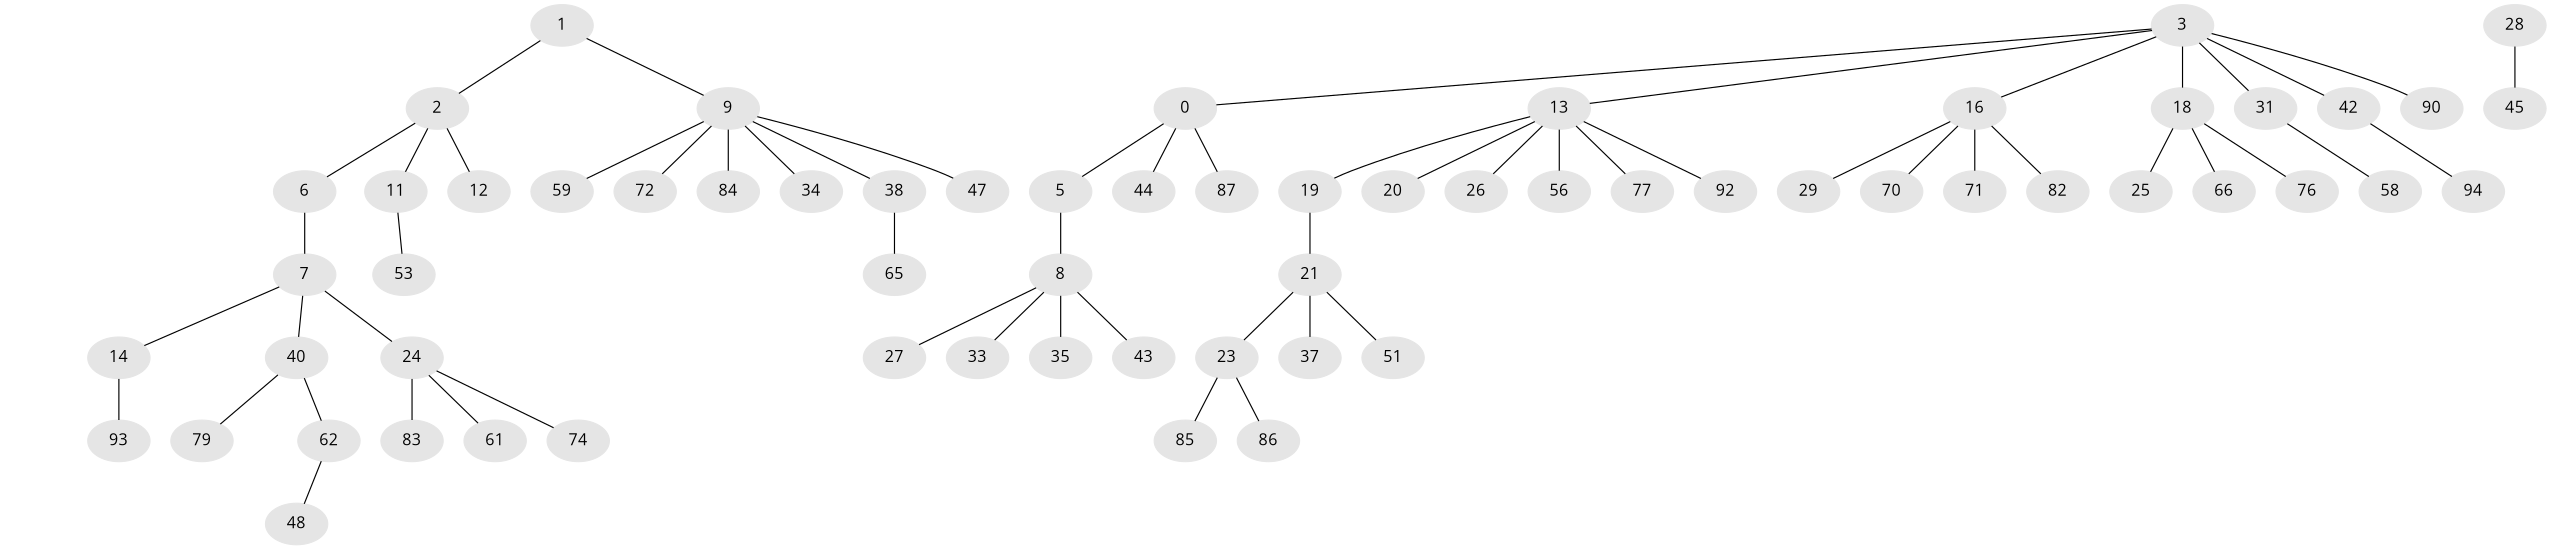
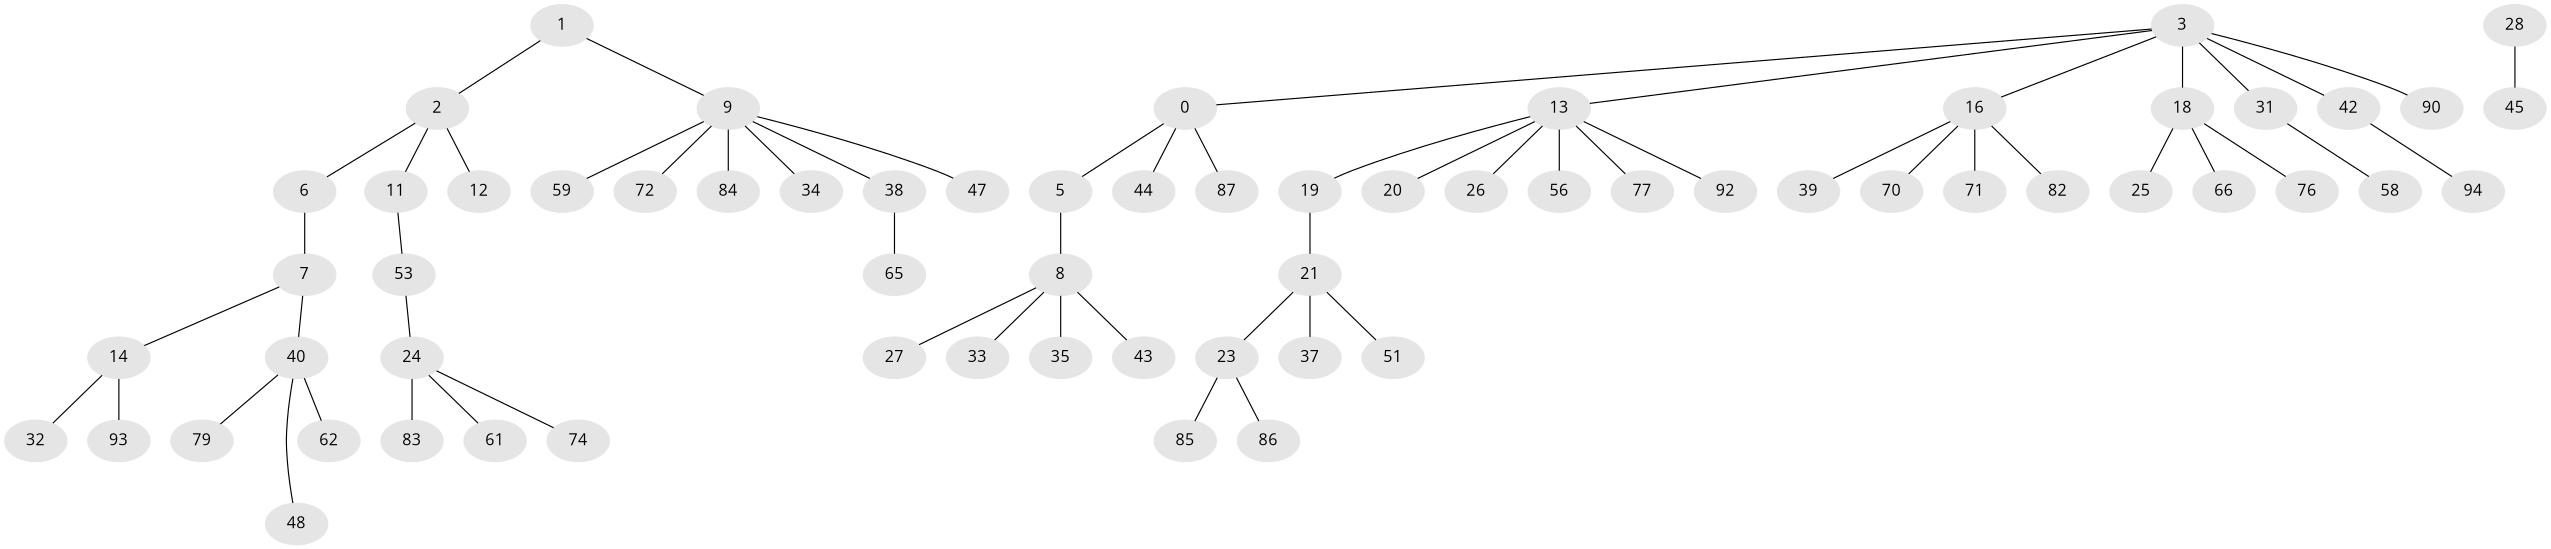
node "29": label "29" -> "39"
edge "7" -- "24": now "53" -- "24"
node "32": added
edge "62" -- "48": now "40" -- "48"
